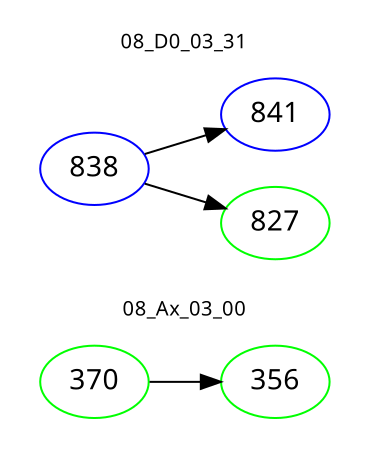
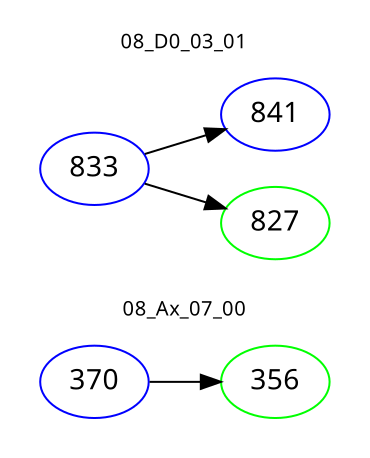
cluster "08_D0_03_31": label "08_D0_03_31" -> "08_D0_03_01"
node "838": label "838" -> "833"
cluster "08_Ax_03_00": label "08_Ax_03_00" -> "08_Ax_07_00"
node "370": color green -> blue
